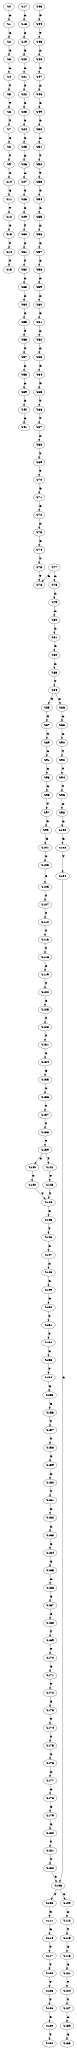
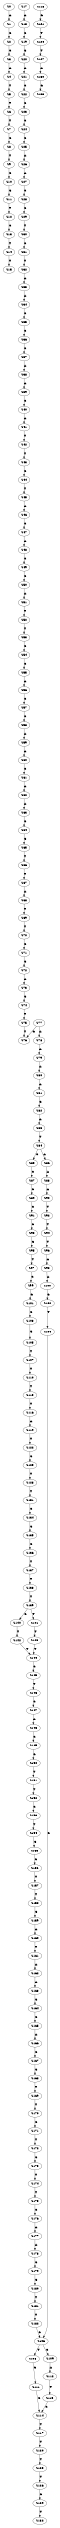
node "S42": added
edge "S115" -> "S118": now "S115" -> "S114"
